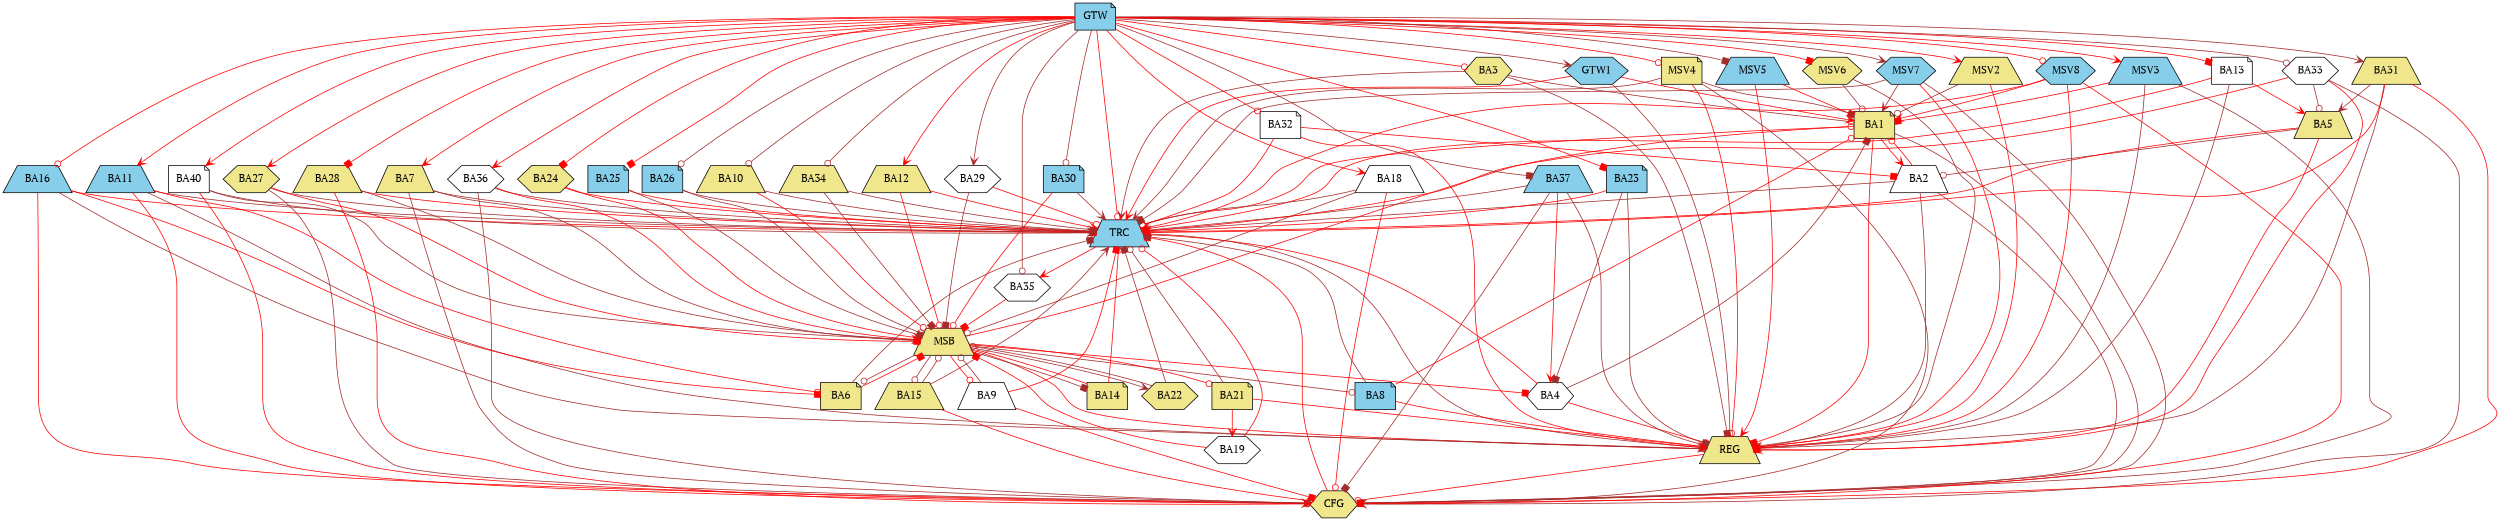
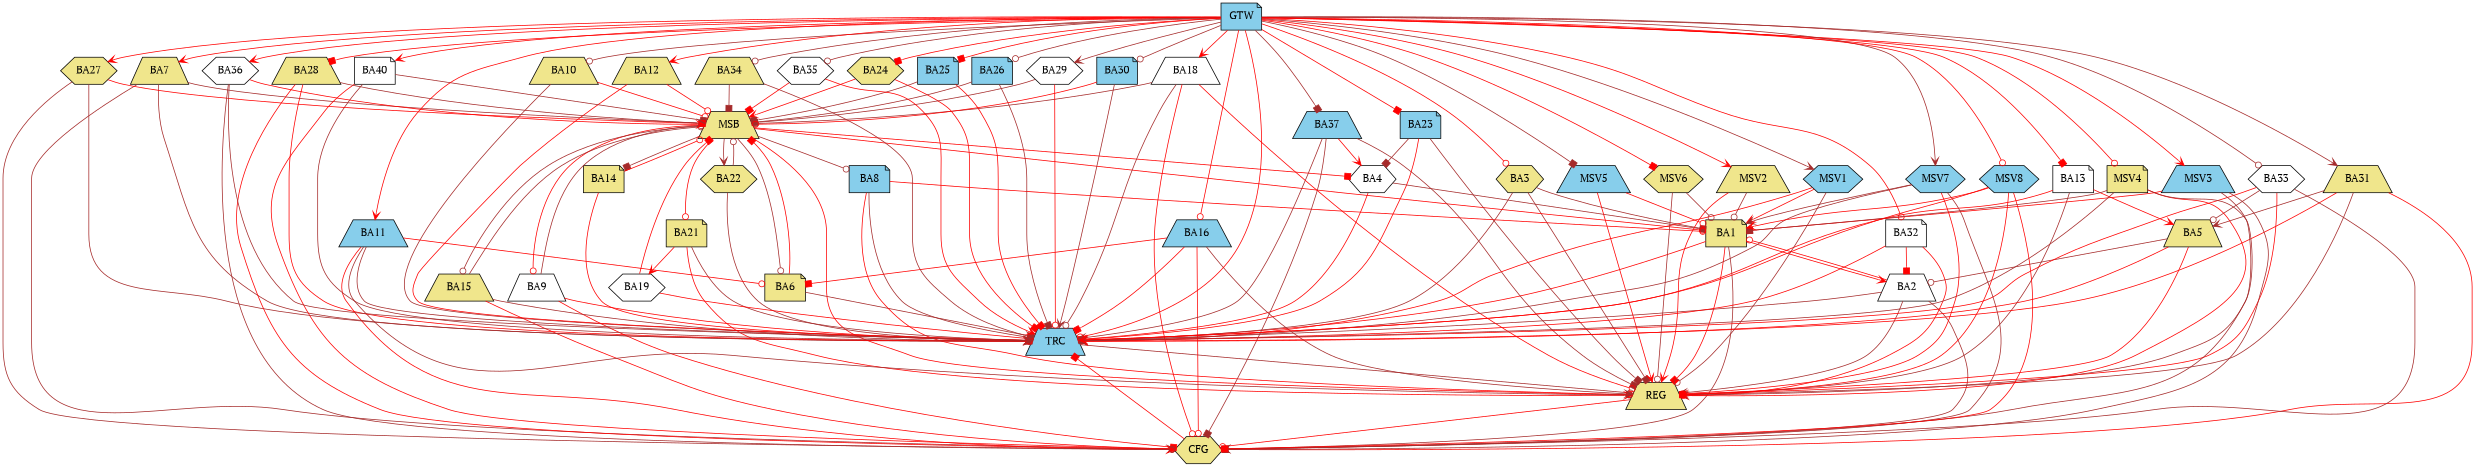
node "GTW1": label "GTW1" -> "MSV1"
edge "TRC" -> "BA35": reversed
edge "BA4" -> "REG": now "BA18" -> "REG"
